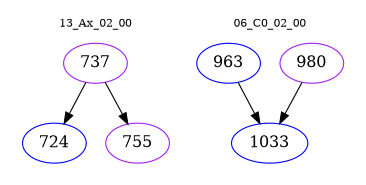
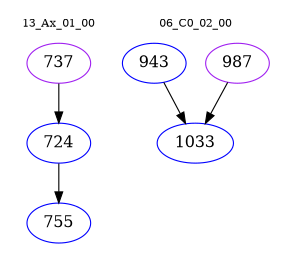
cluster "13_Ax_02_00": label "13_Ax_02_00" -> "13_Ax_01_00"
node "963": label "963" -> "943"
node "980": label "980" -> "987"
edge "737" -> "755": now "724" -> "755"
node "755": color purple -> blue
